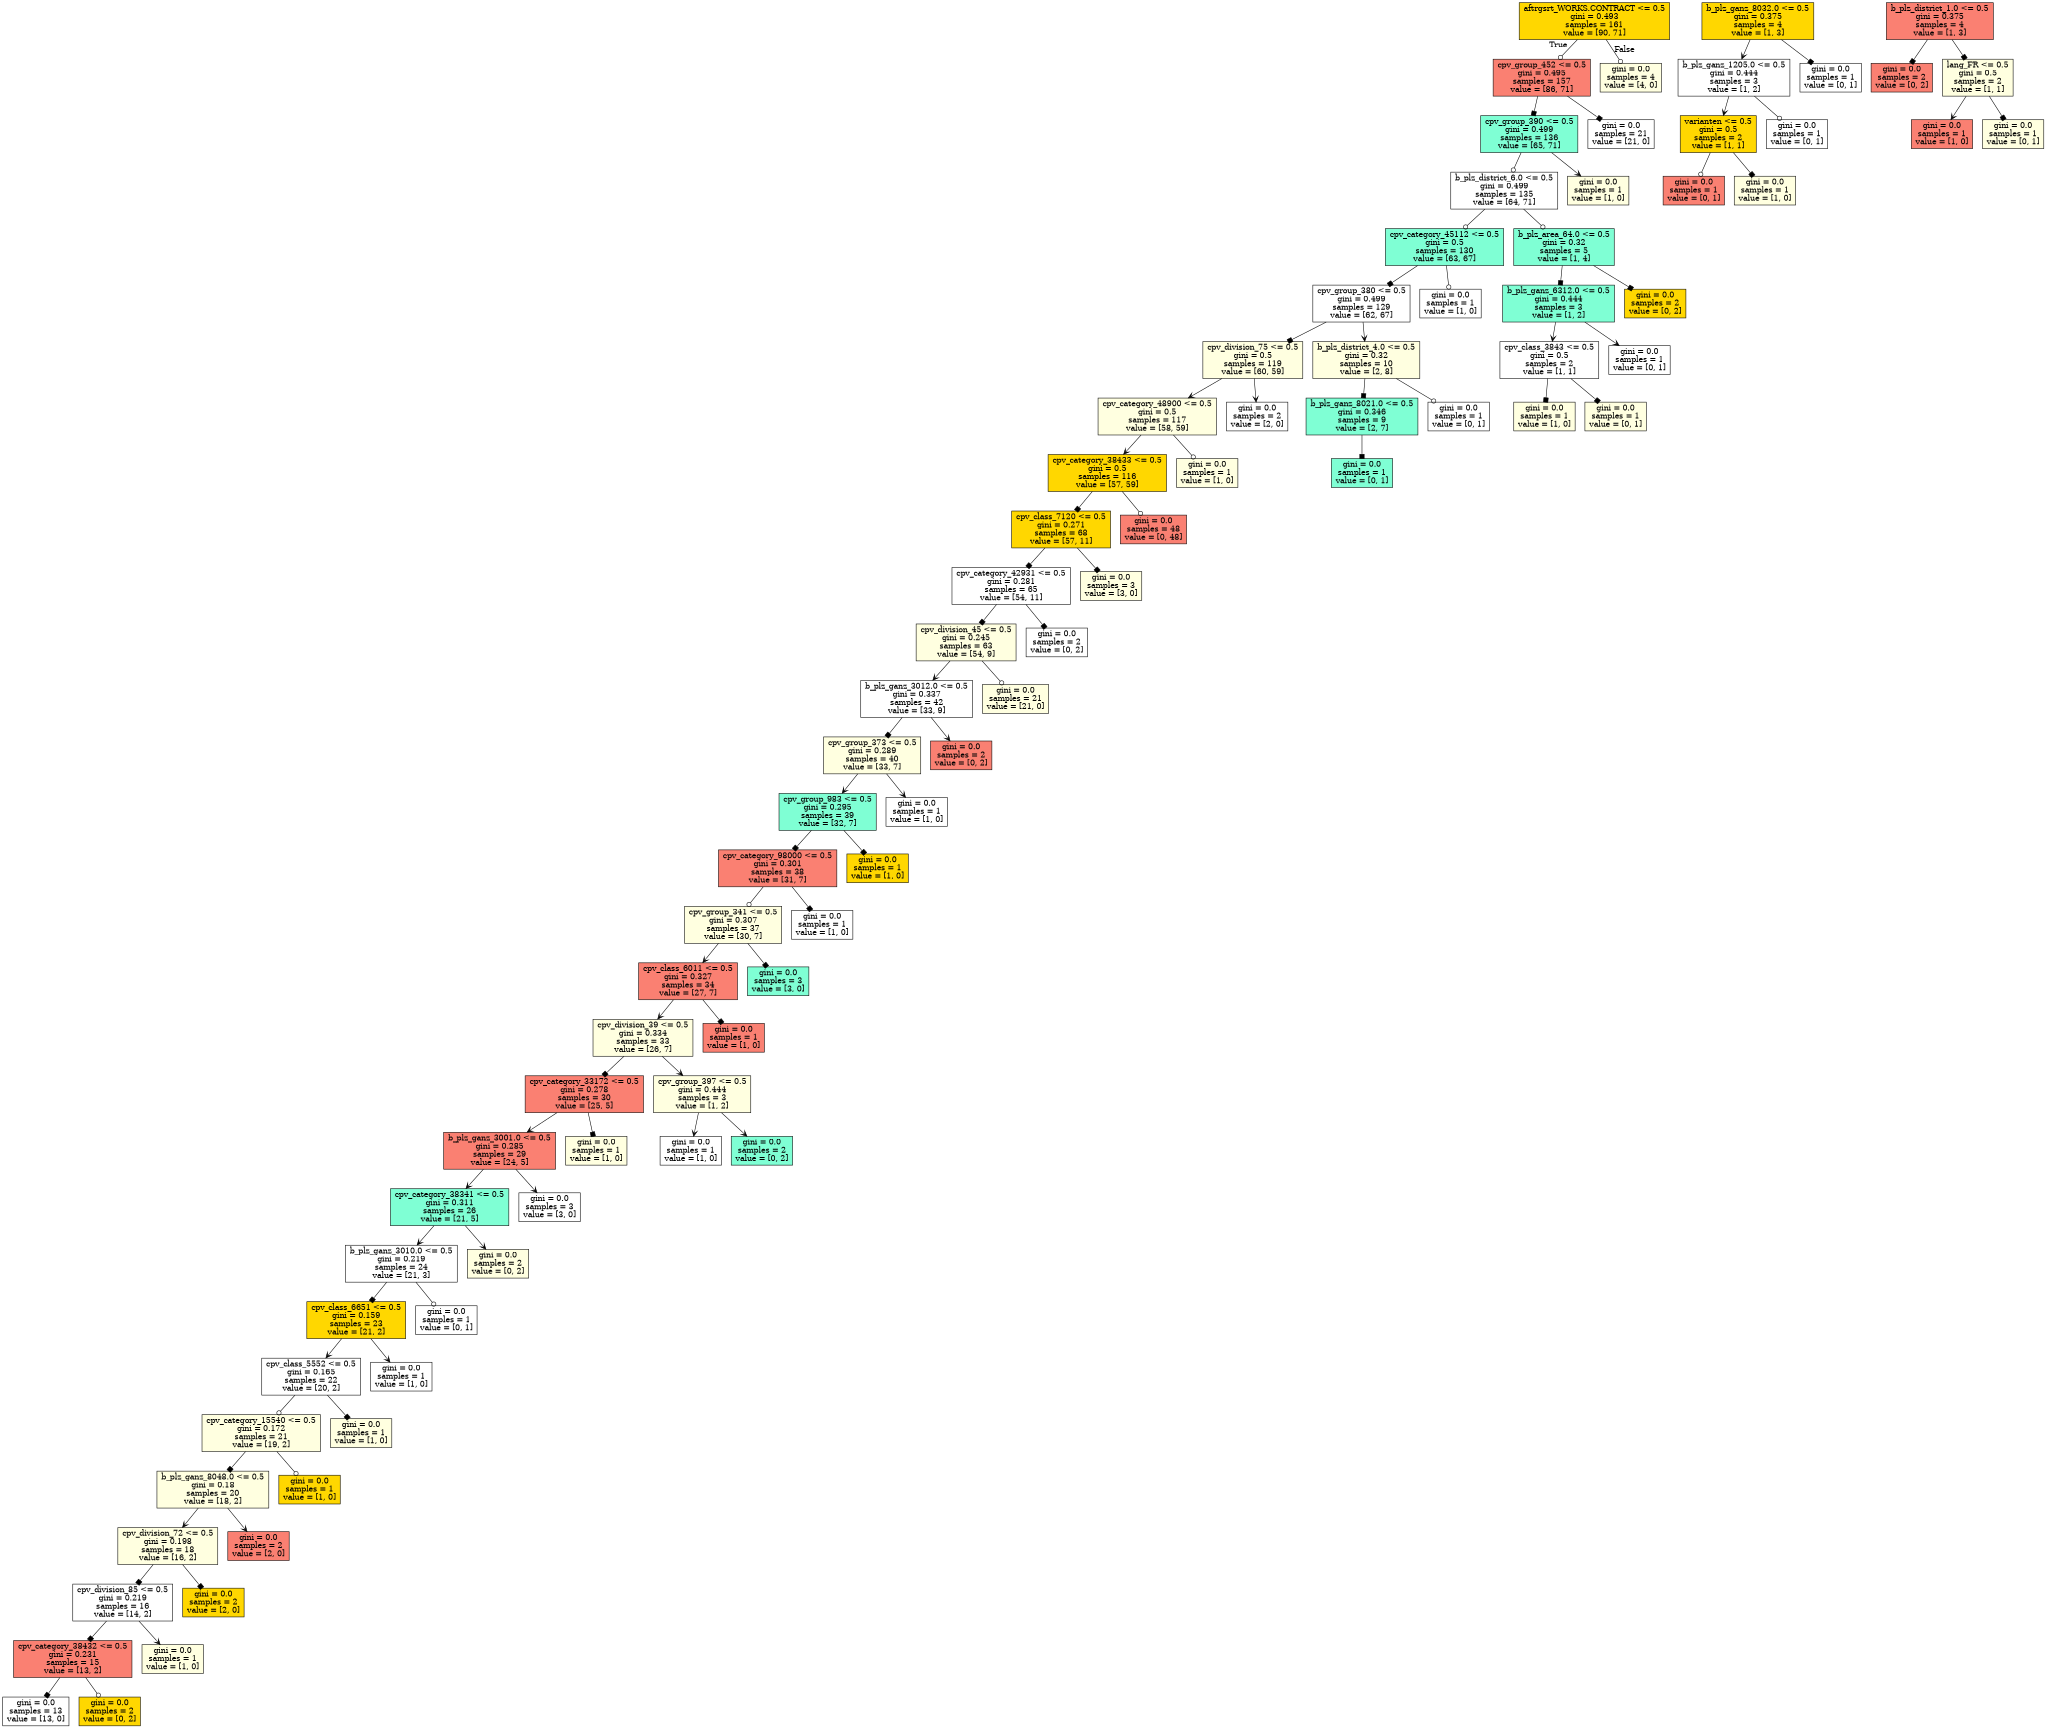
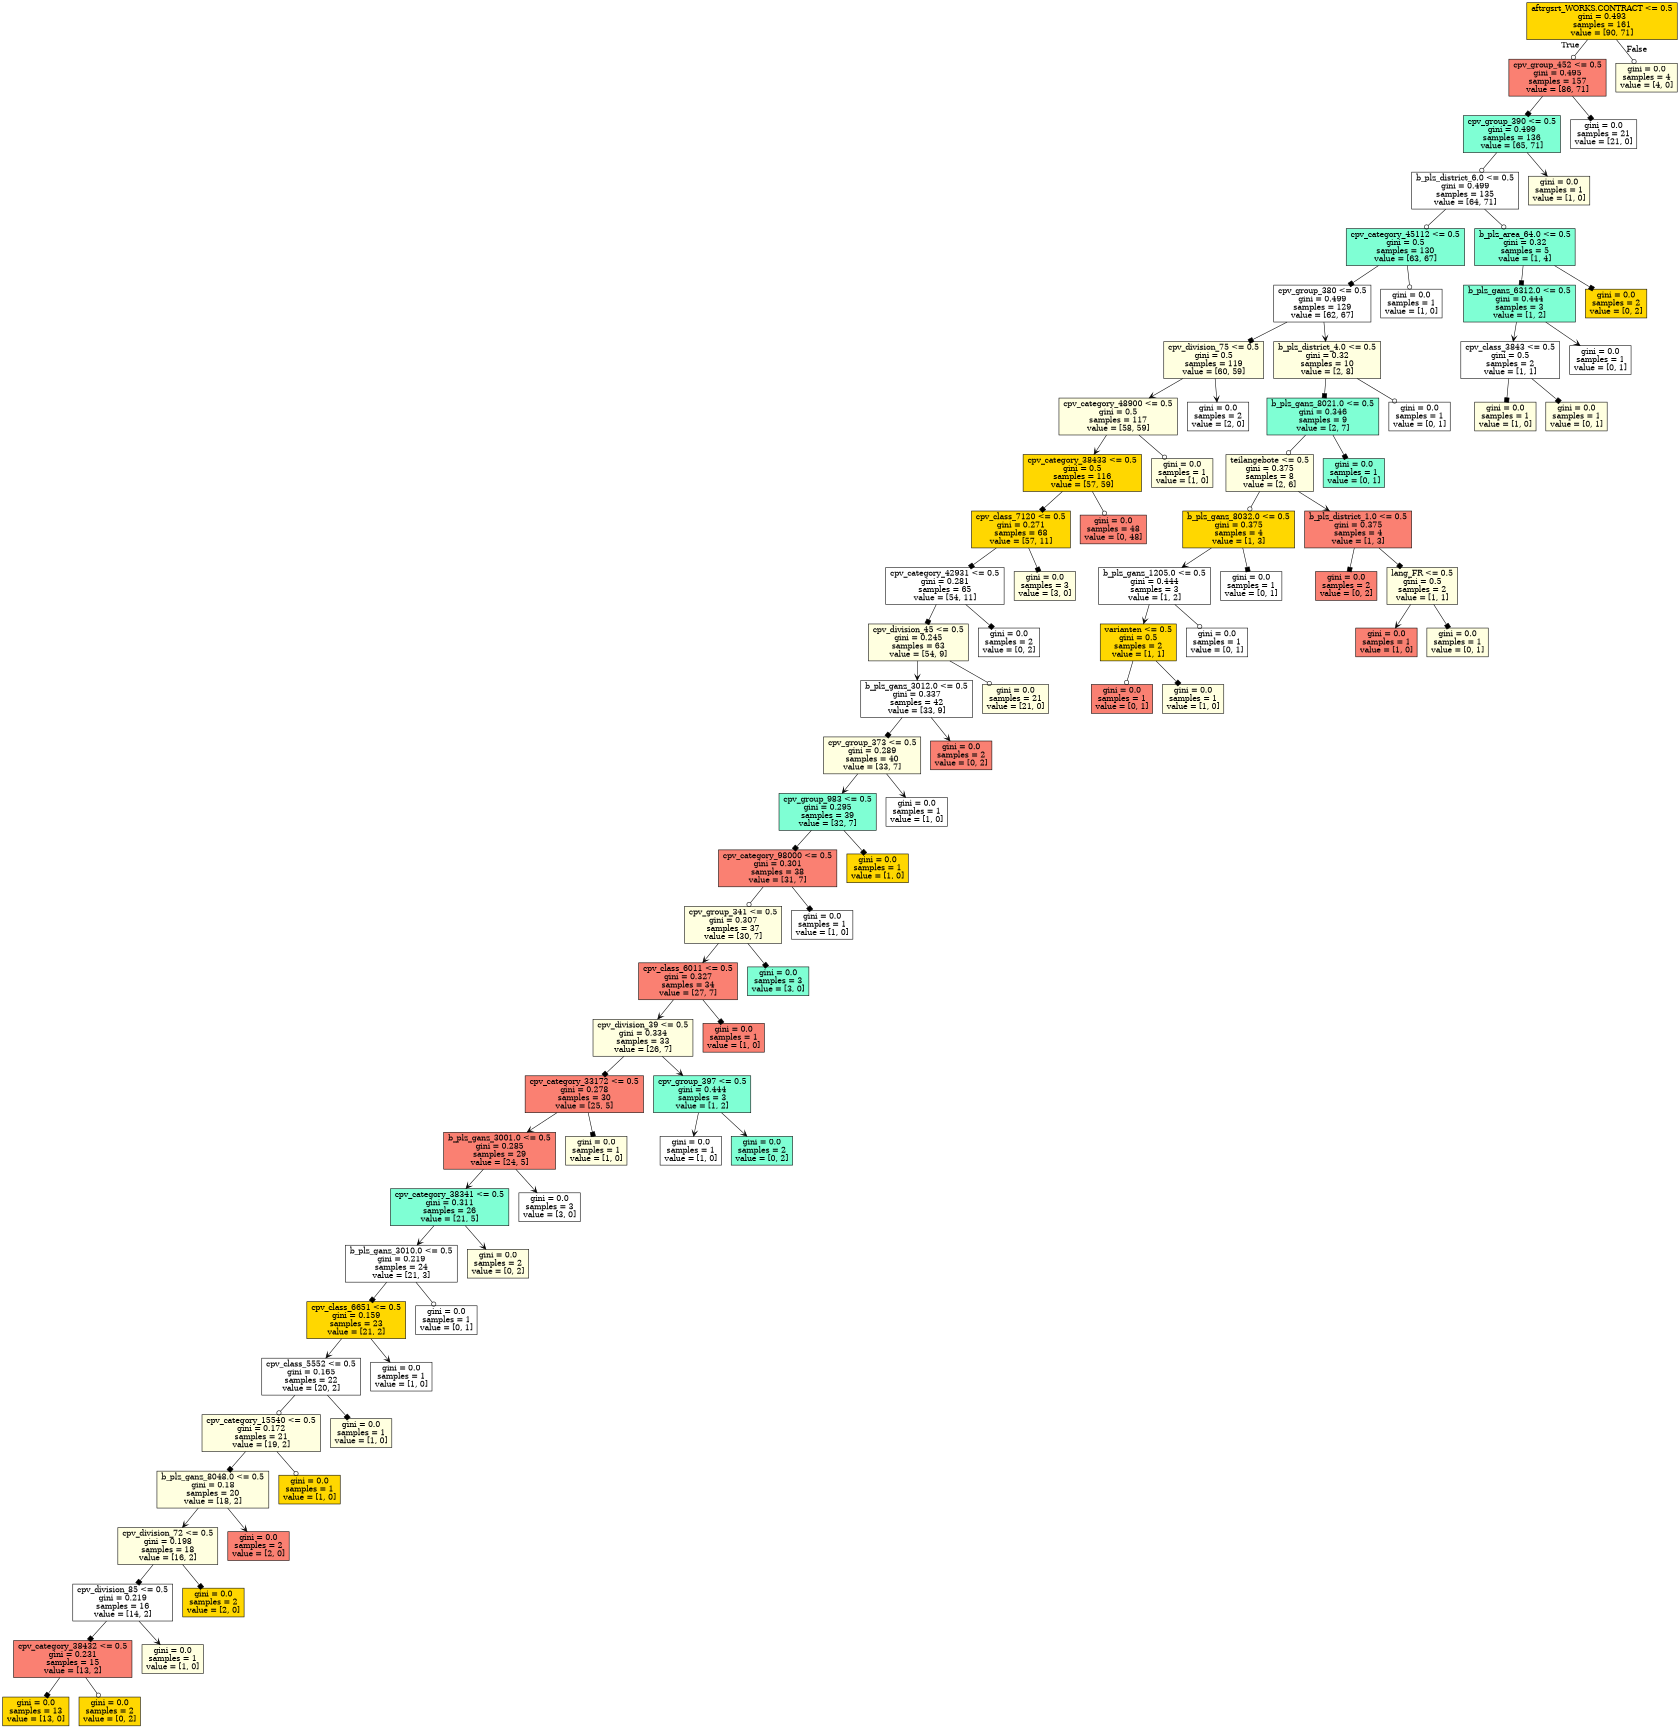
node "teilangebote <= 0.5 gini = 0.375 samples = 8 value = [2, 6]": added
node "cpv_group_397 <= 0.5 gini = 0.444 samples = 3 value = [1, 2]": fillcolor lightyellow -> aquamarine
node "gini = 0.0 samples = 13 value = [13, 0]": fillcolor white -> gold
